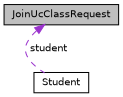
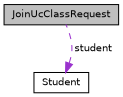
edge "Student" -> "JoinUcClassRequest": reversed
